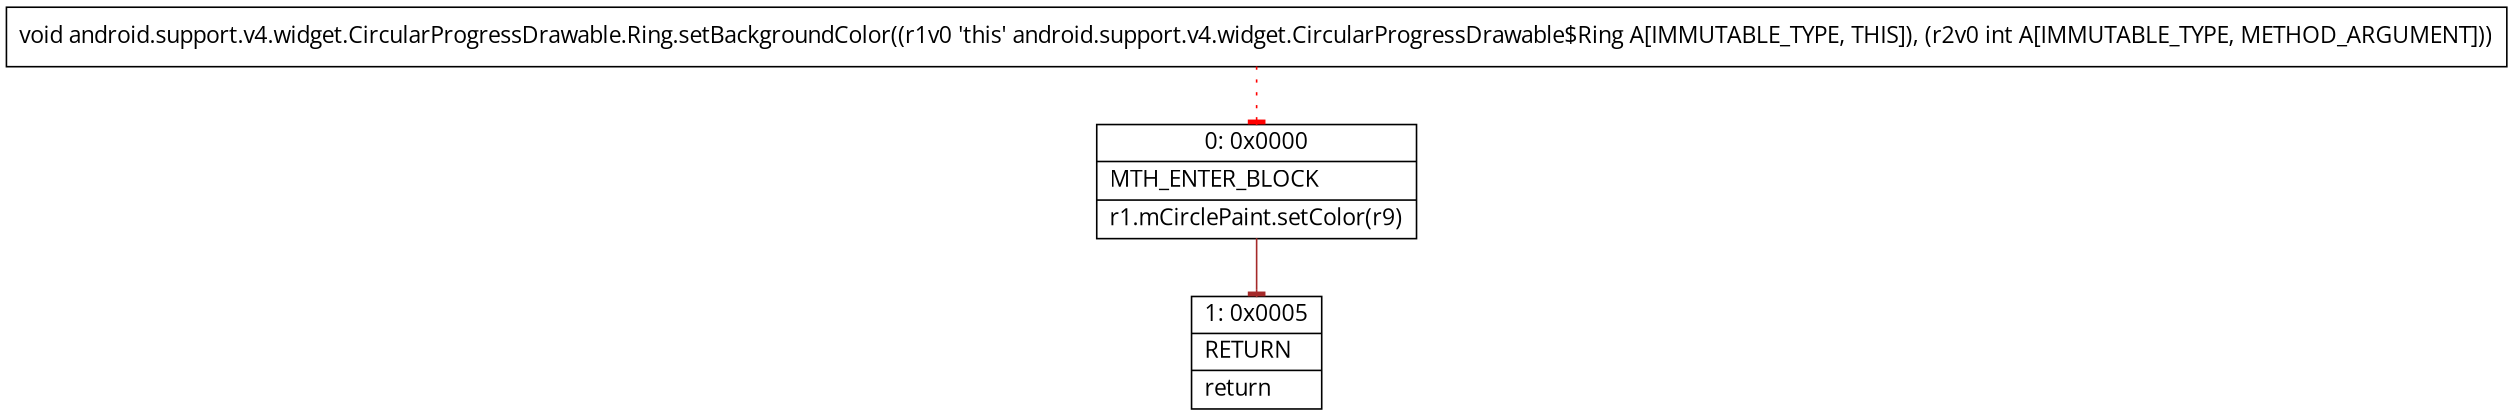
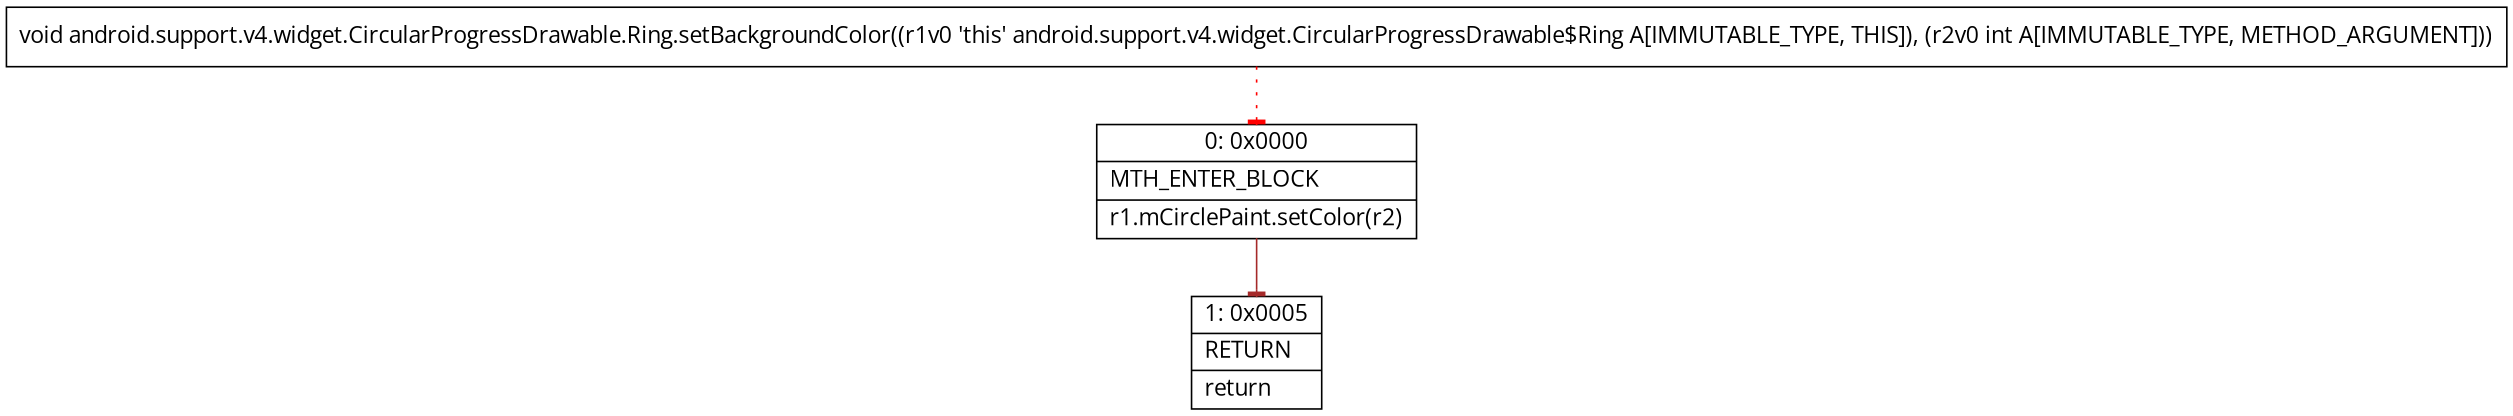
node "0: 0x0000": text "r1.mCirclePaint.setColor(r9)" -> "r1.mCirclePaint.setColor(r2)"
